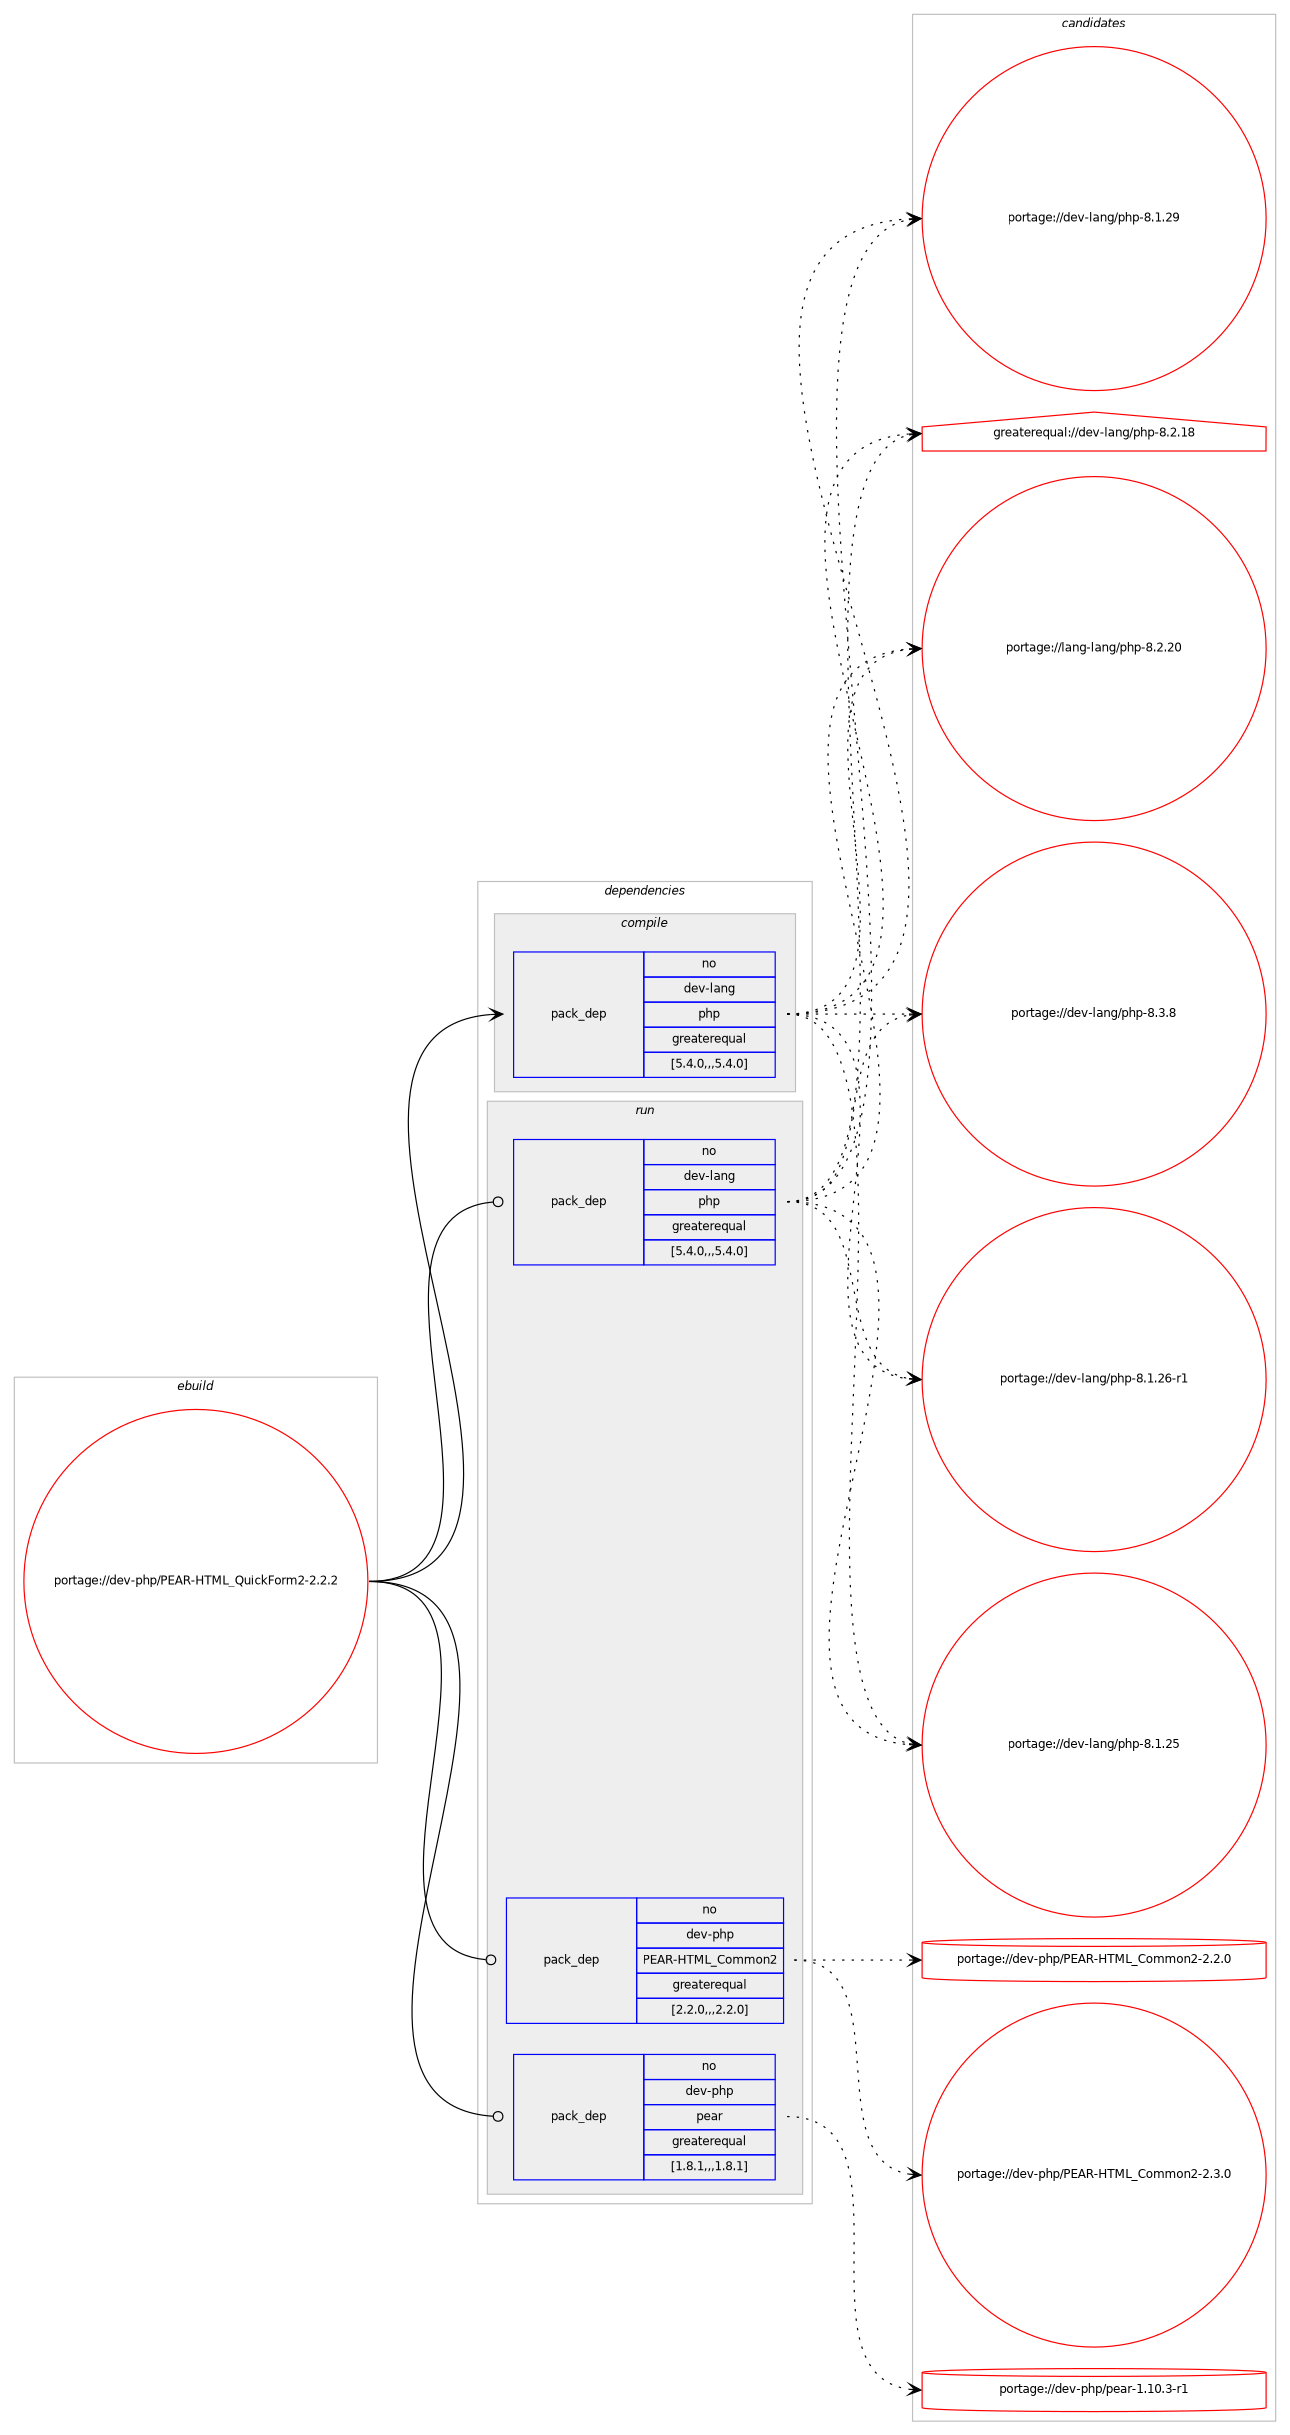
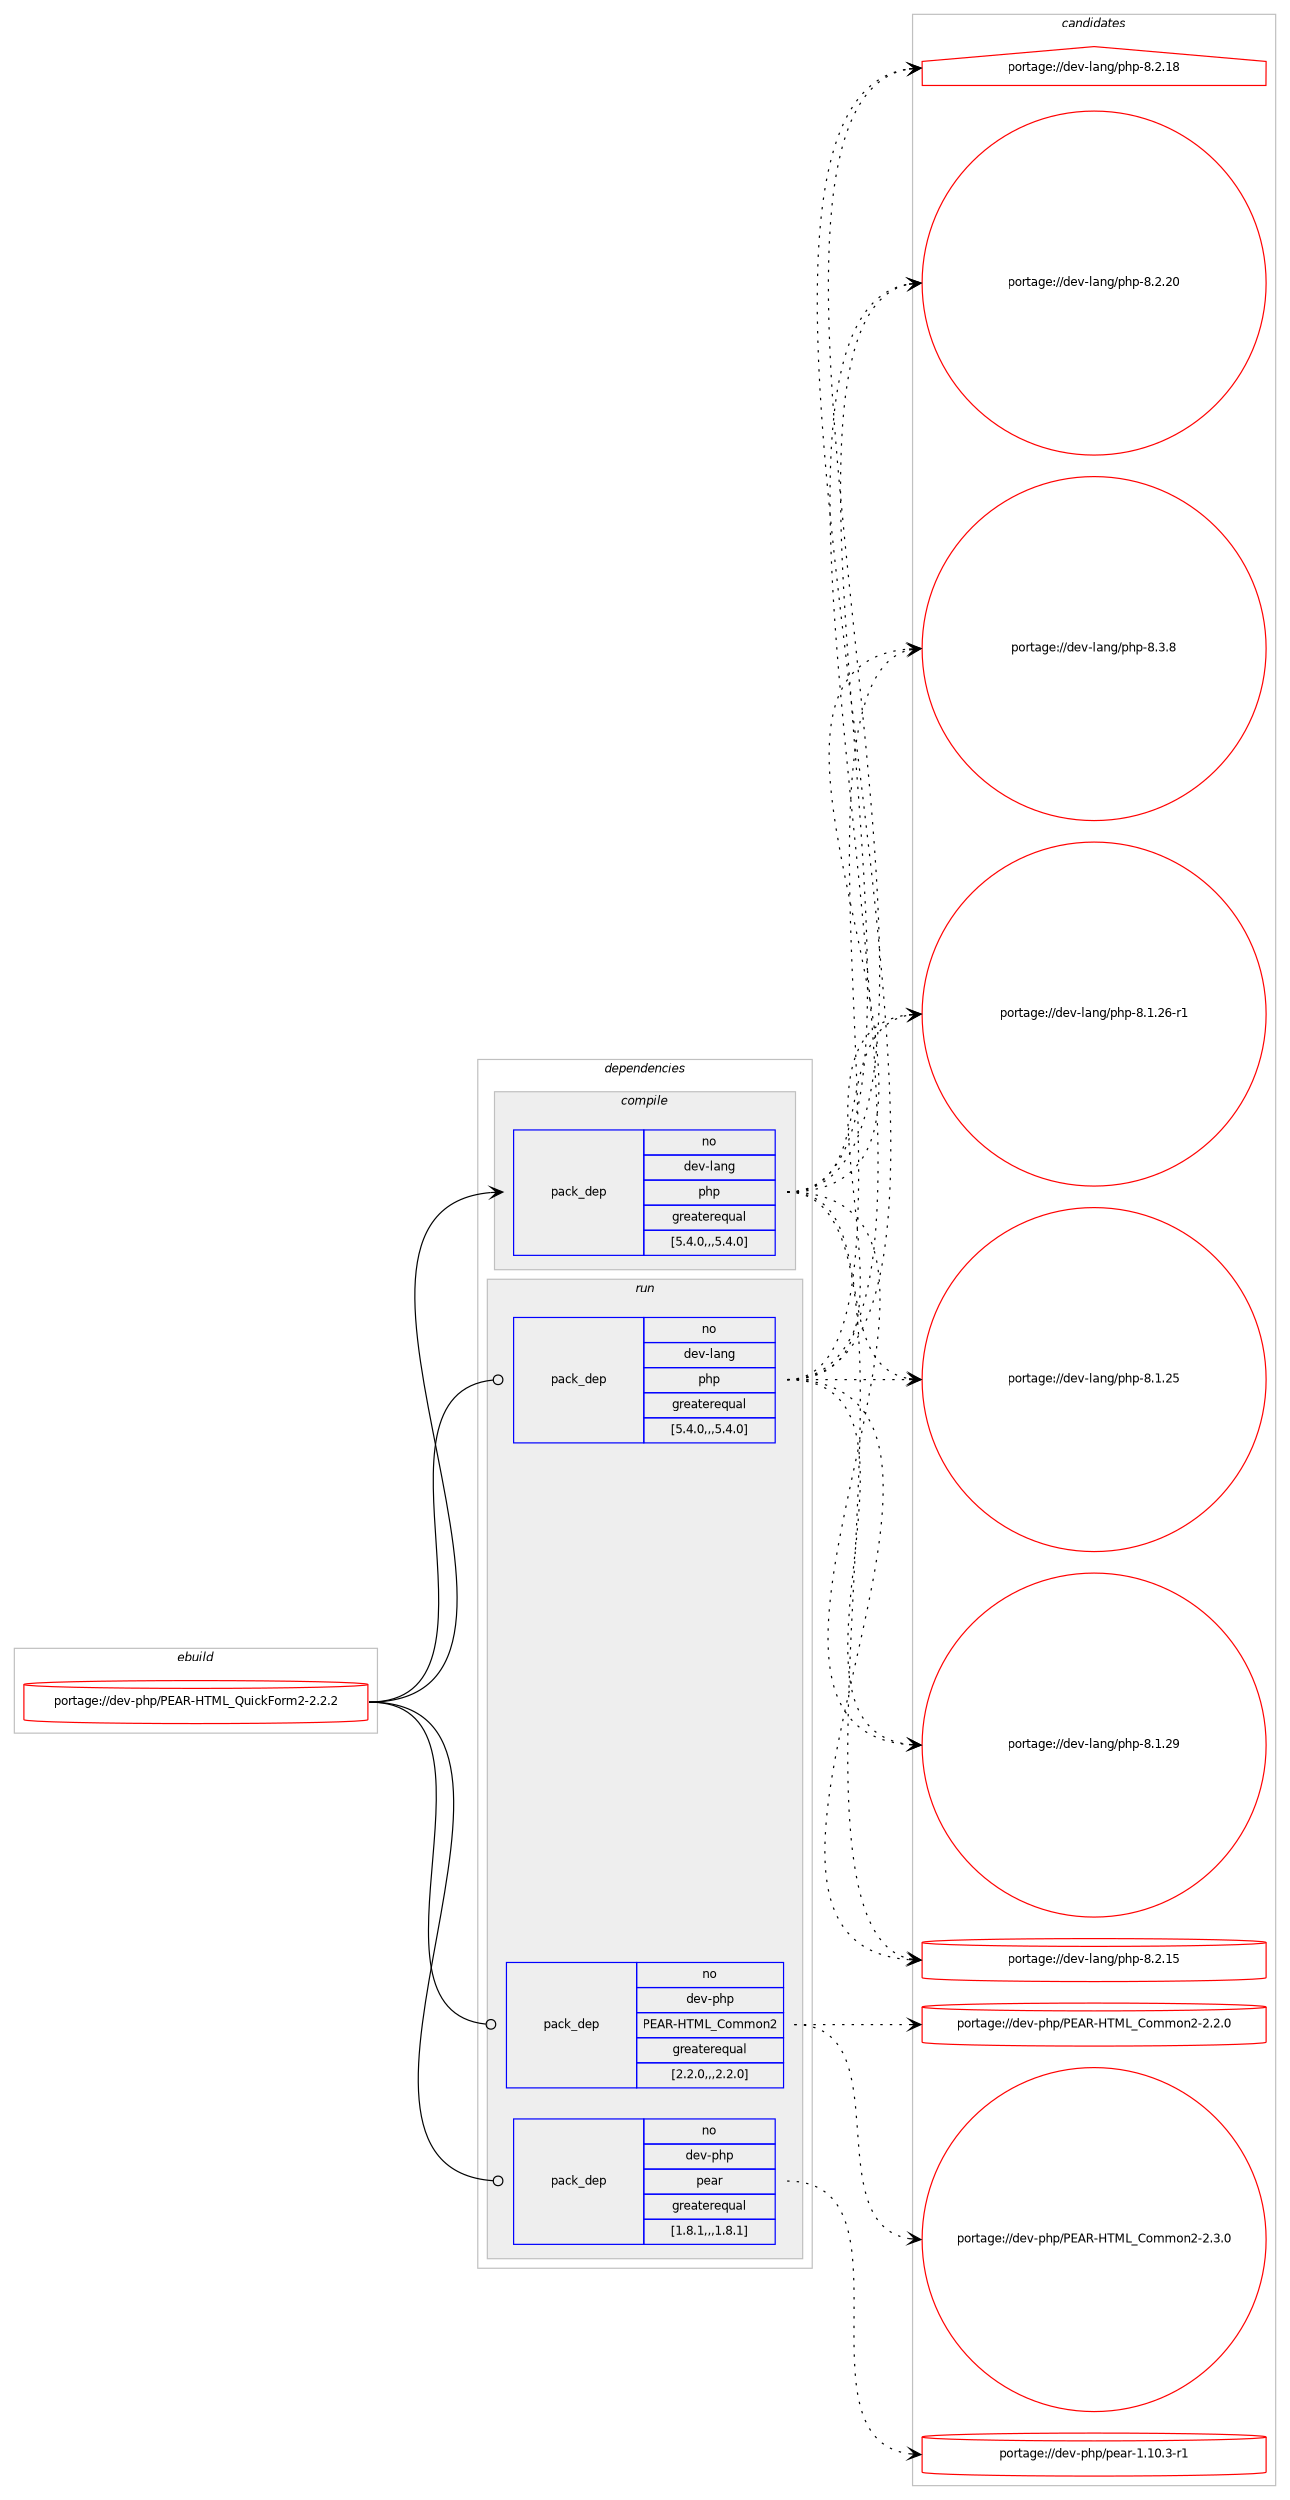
node "greaterequal://dev-lang/php-8.2.18": label "greaterequal://dev-lang/php-8.2.18" -> "portage://dev-lang/php-8.2.18"
node "portage://lang-lang/php-8.2.20": label "portage://lang-lang/php-8.2.20" -> "portage://dev-lang/php-8.2.20"
node "portage://dev-php/PEAR-HTML_QuickForm2-2.2.2": shape circle -> cylinder
node "portage://dev-lang/php-8.2.15": added
